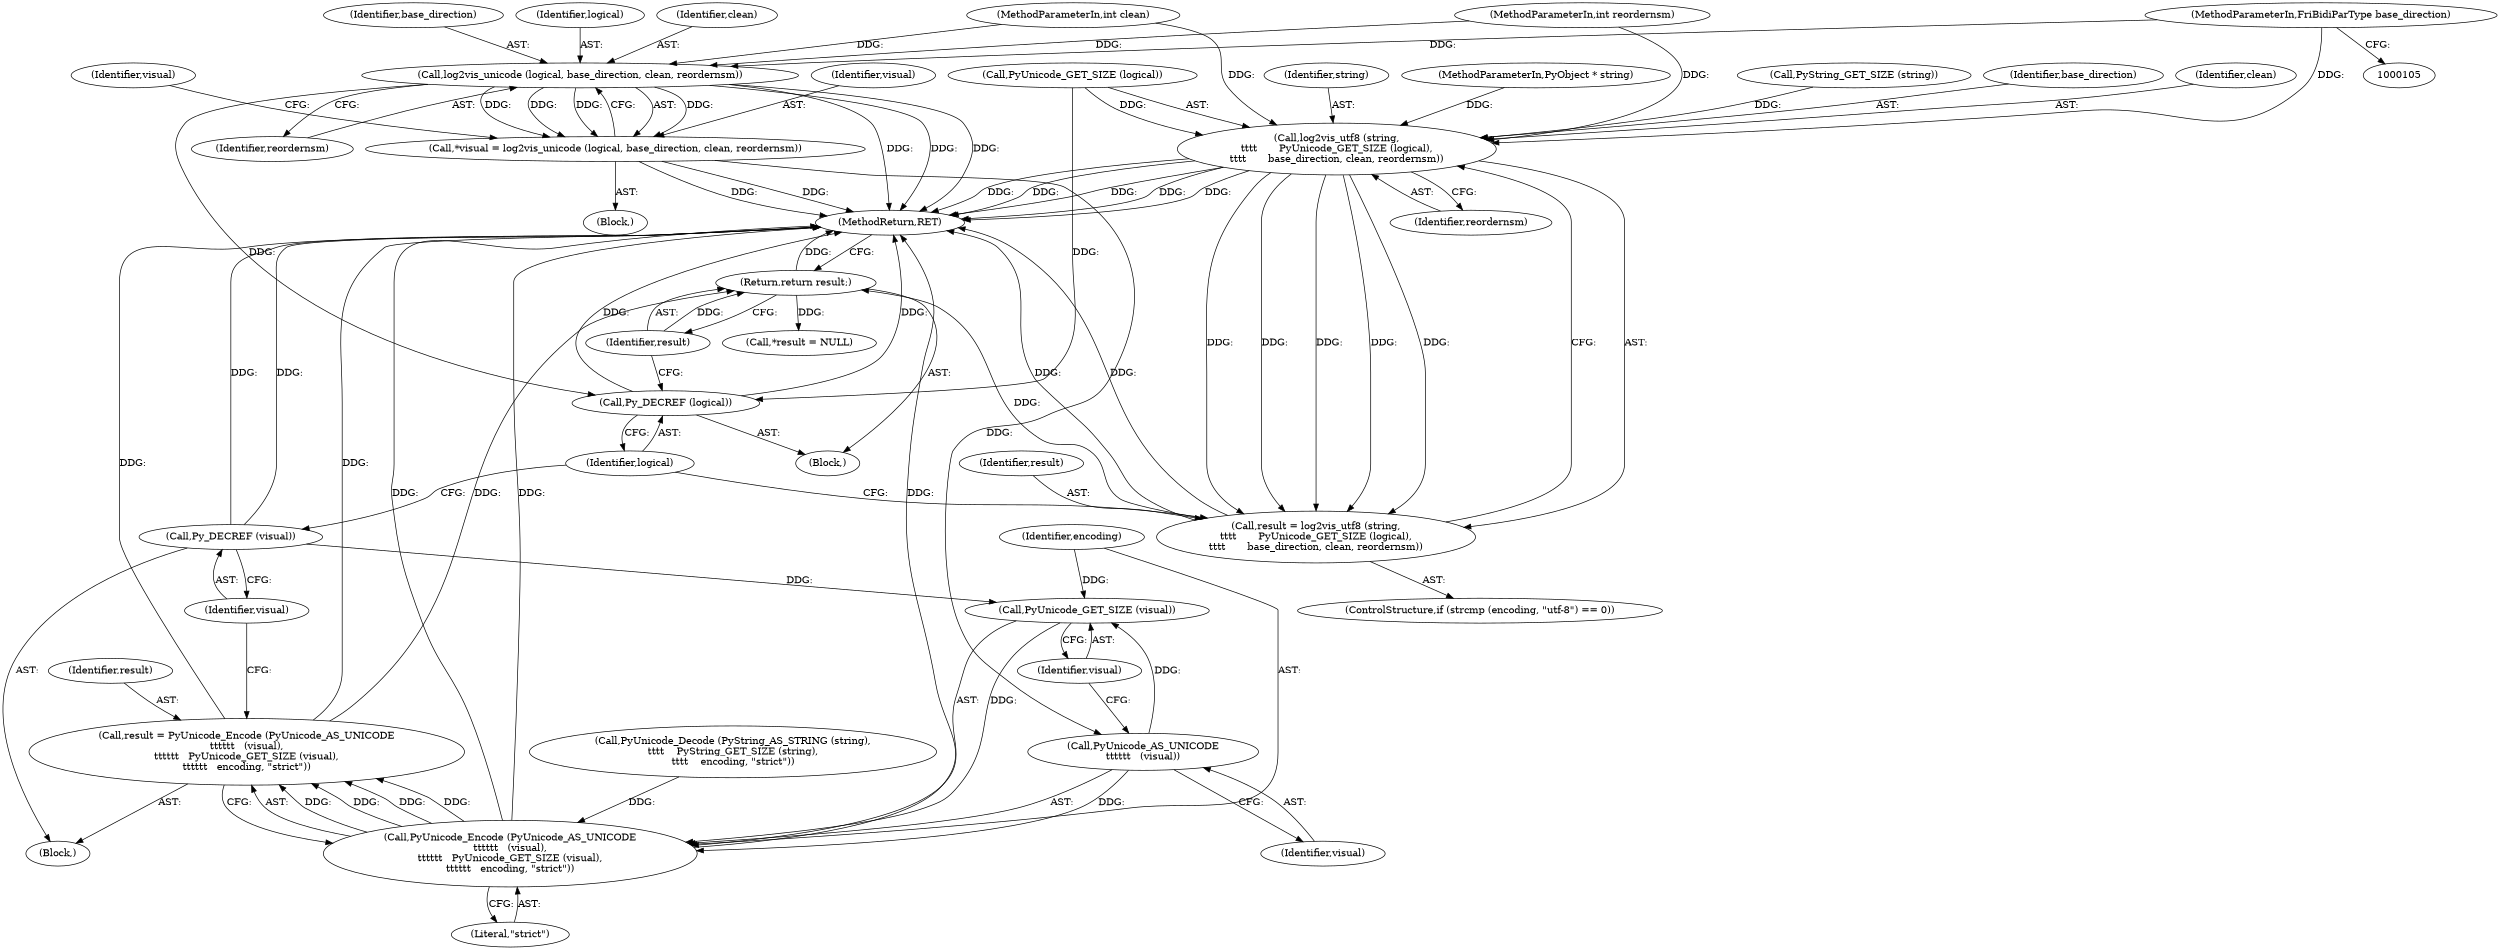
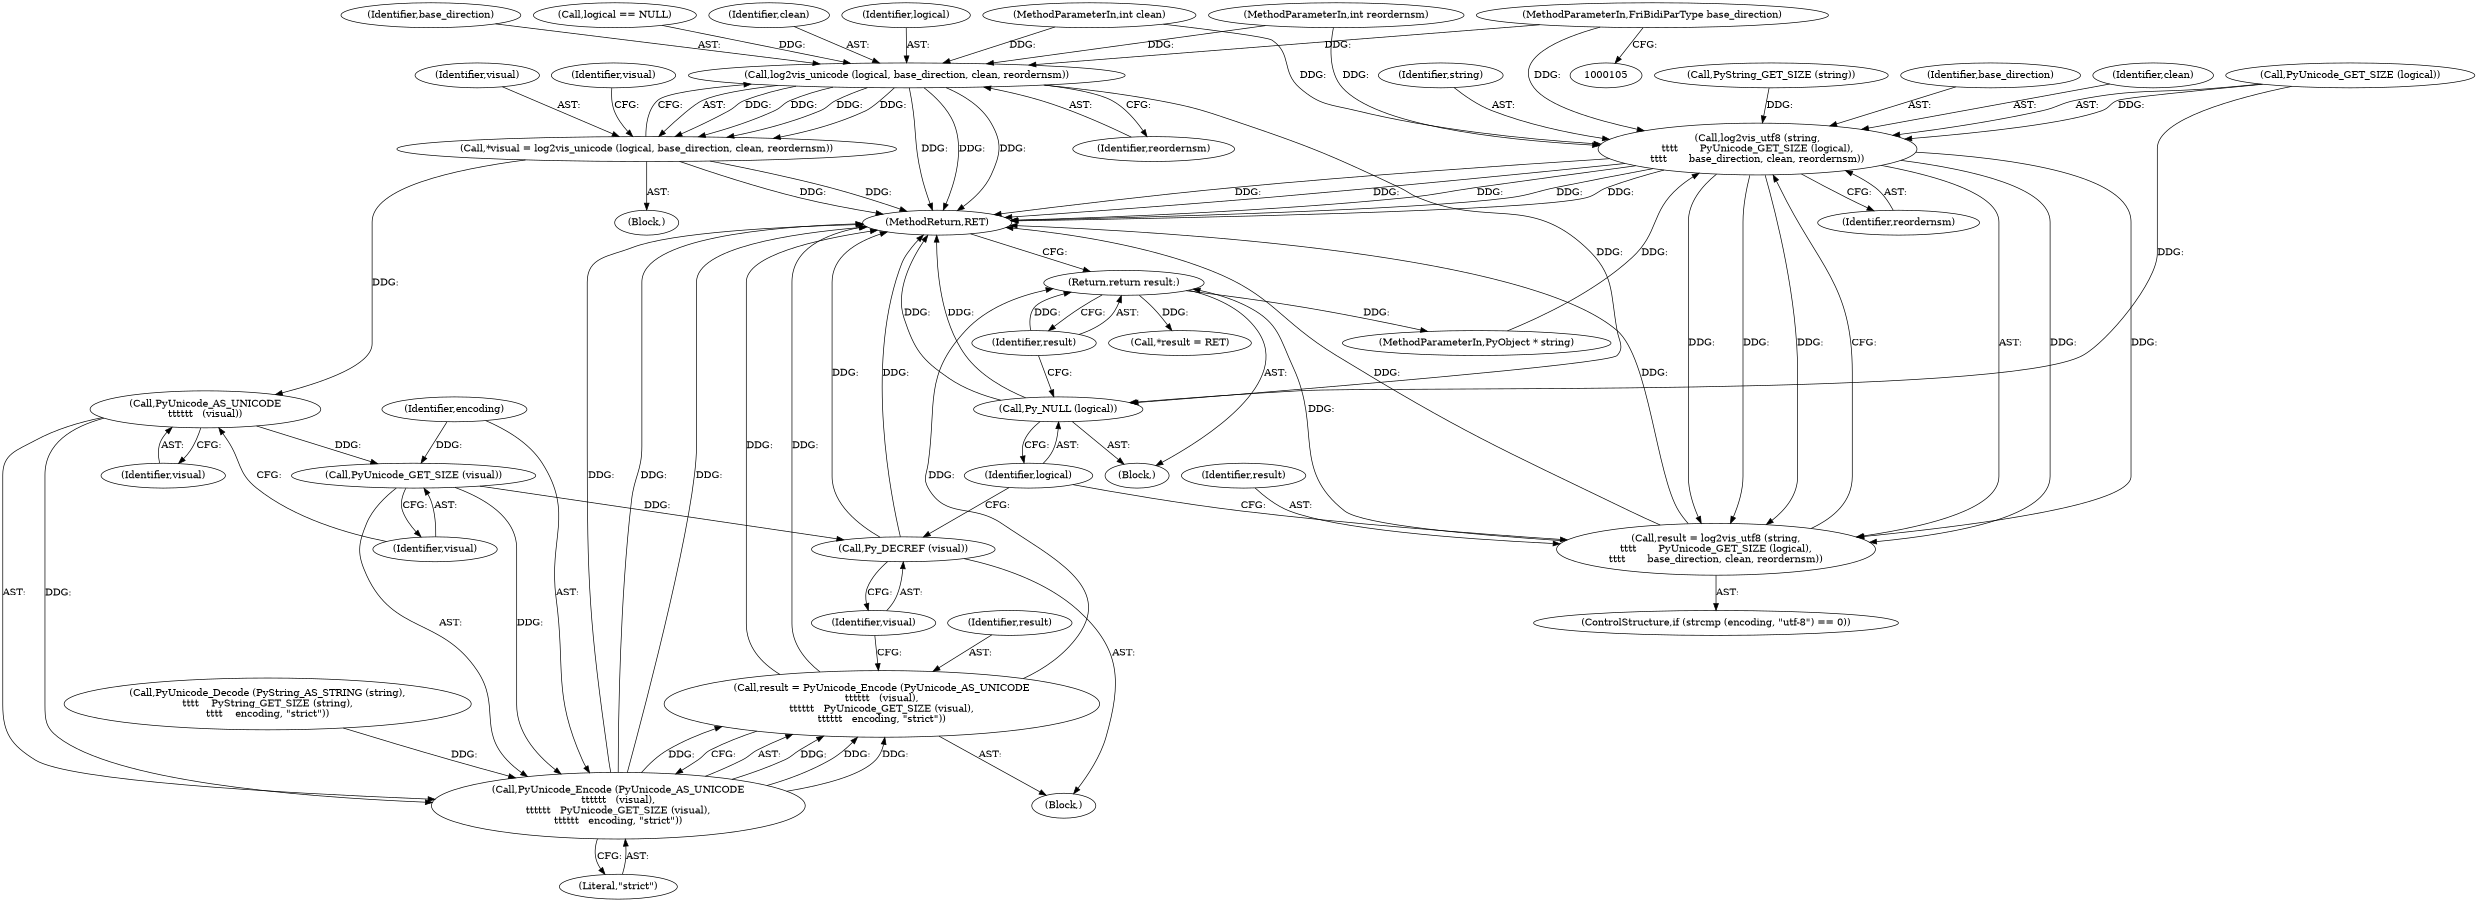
node "(Call,logical == NULL)": added
edge "(Return,return result;)" -> "(MethodReturn,RET)": now "(Return,return result;)" -> "(MethodParameterIn,PyObject * string)"
node "(Call,*result = NULL)": label "(Call,*result = NULL)" -> "(Call,*result = RET)"
node "(Call,Py_DECREF (logical))": label "(Call,Py_DECREF (logical))" -> "(Call,Py_NULL (logical))"
edge "(Call,Py_DECREF (visual))" -> "(Call,PyUnicode_GET_SIZE (visual))": reversed
